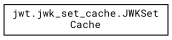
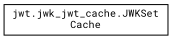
node "jwt.jwk_set_cache.JWKSet Cache": label "jwt.jwk_set_cache.JWKSet Cache" -> "jwt.jwk_jwt_cache.JWKSet Cache"
